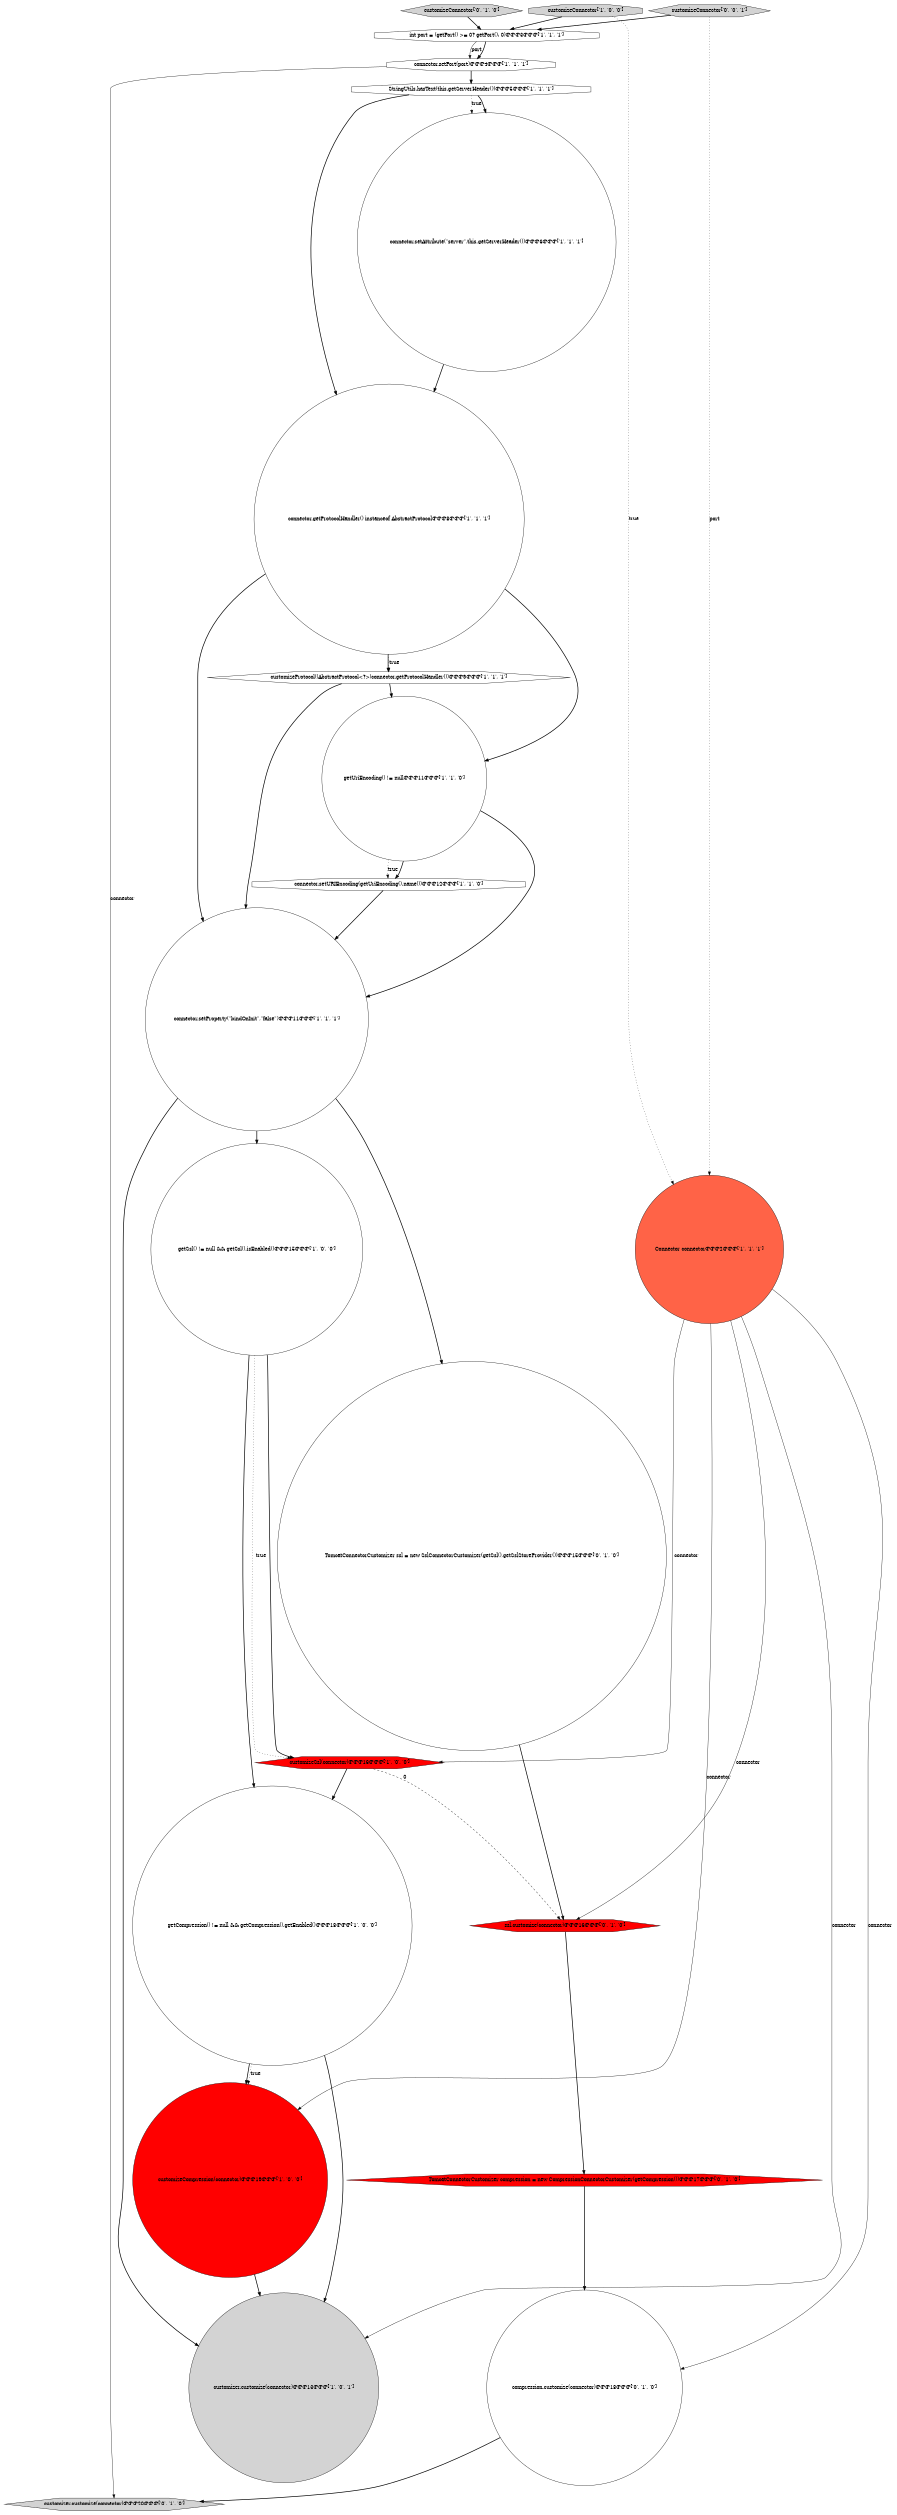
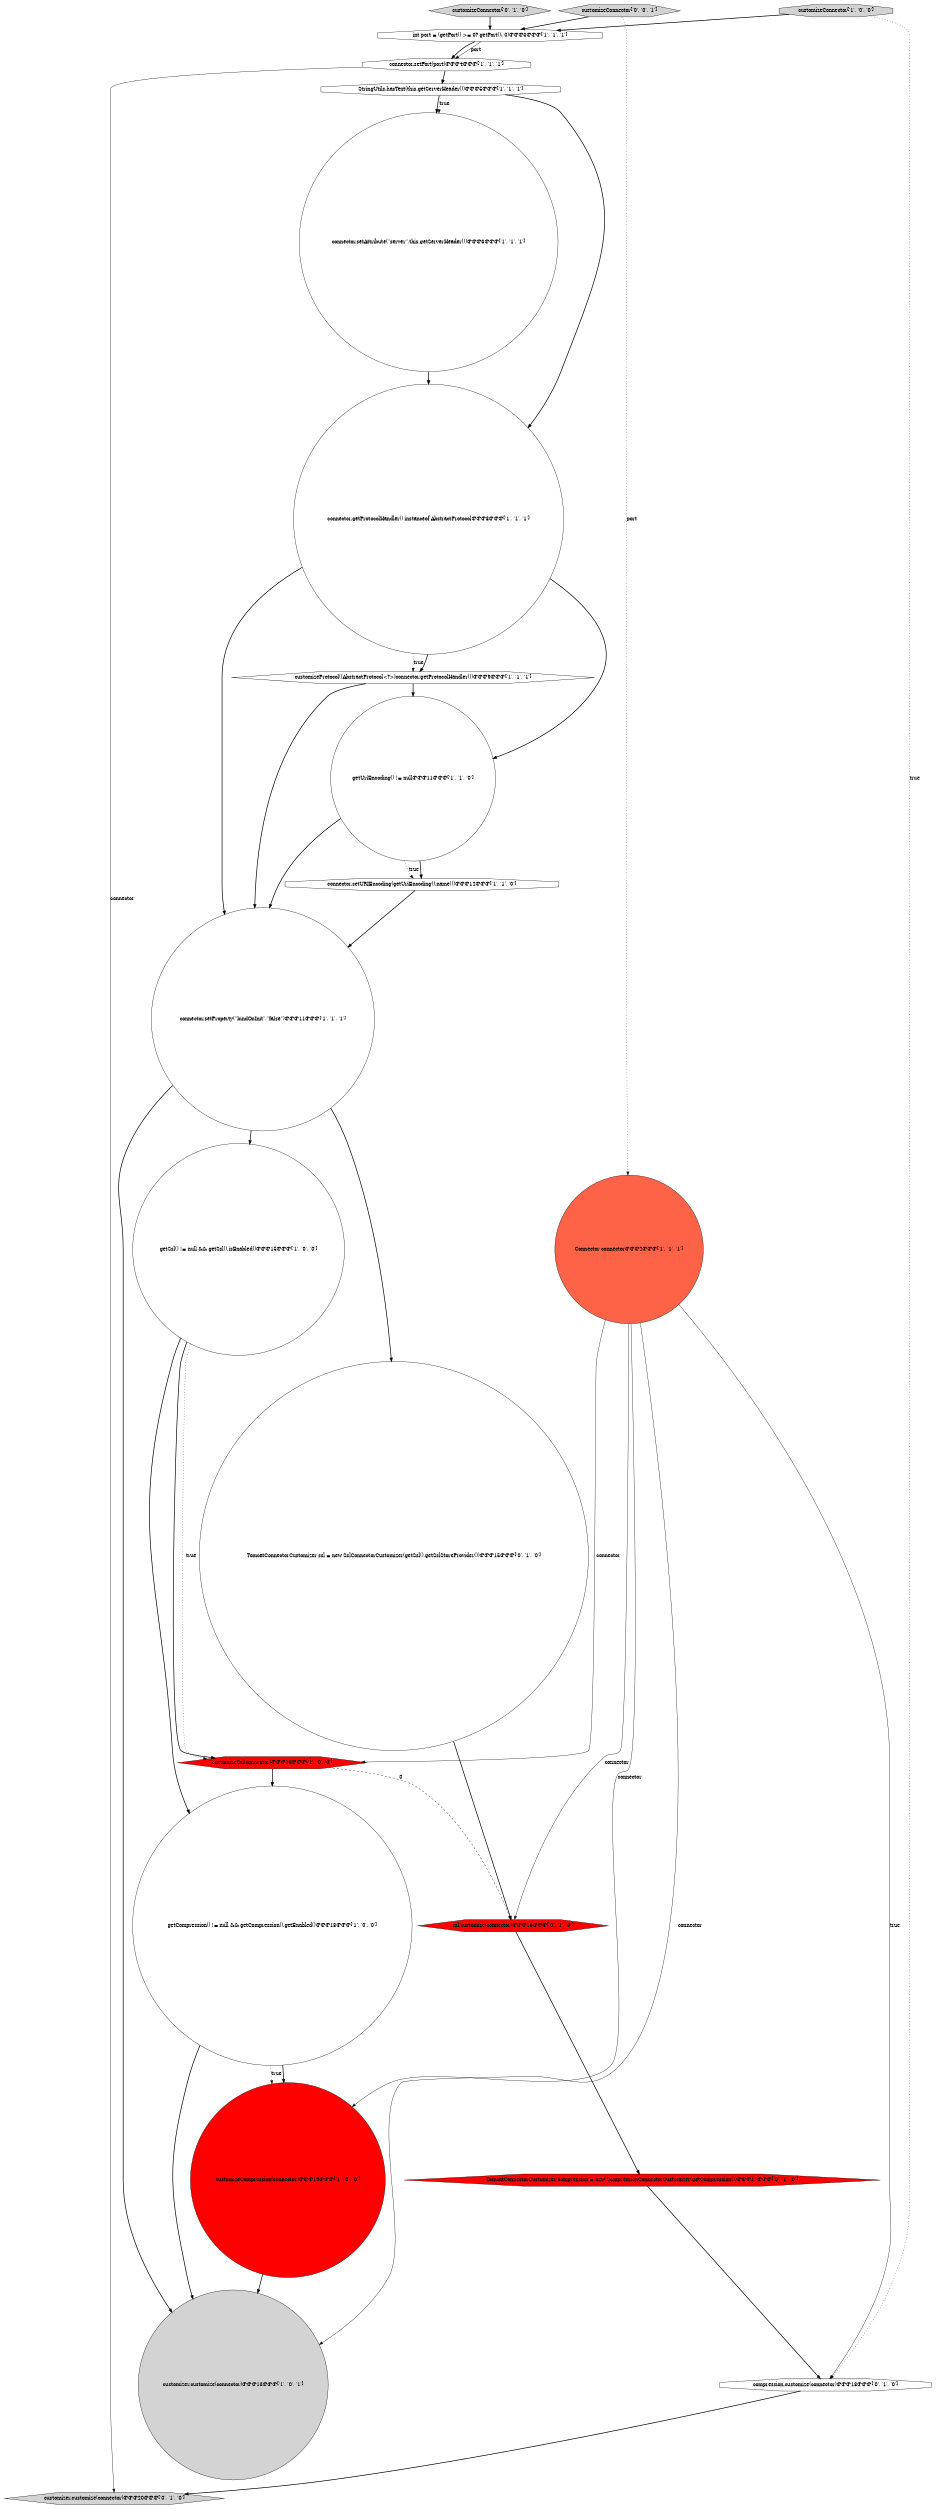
edge "customizeConnector['1', '0', '0']" -> "Connector connector@@@2@@@['1', '1', '1']": now "customizeConnector['1', '0', '0']" -> "compression.customize(connector)@@@18@@@['0', '1', '0']"
edge "Connector connector@@@2@@@['1', '1', '1']" -> "compression.customize(connector)@@@18@@@['0', '1', '0']": label "connector" -> "true"
node "compression.customize(connector)@@@18@@@['0', '1', '0']": shape circle -> octagon
